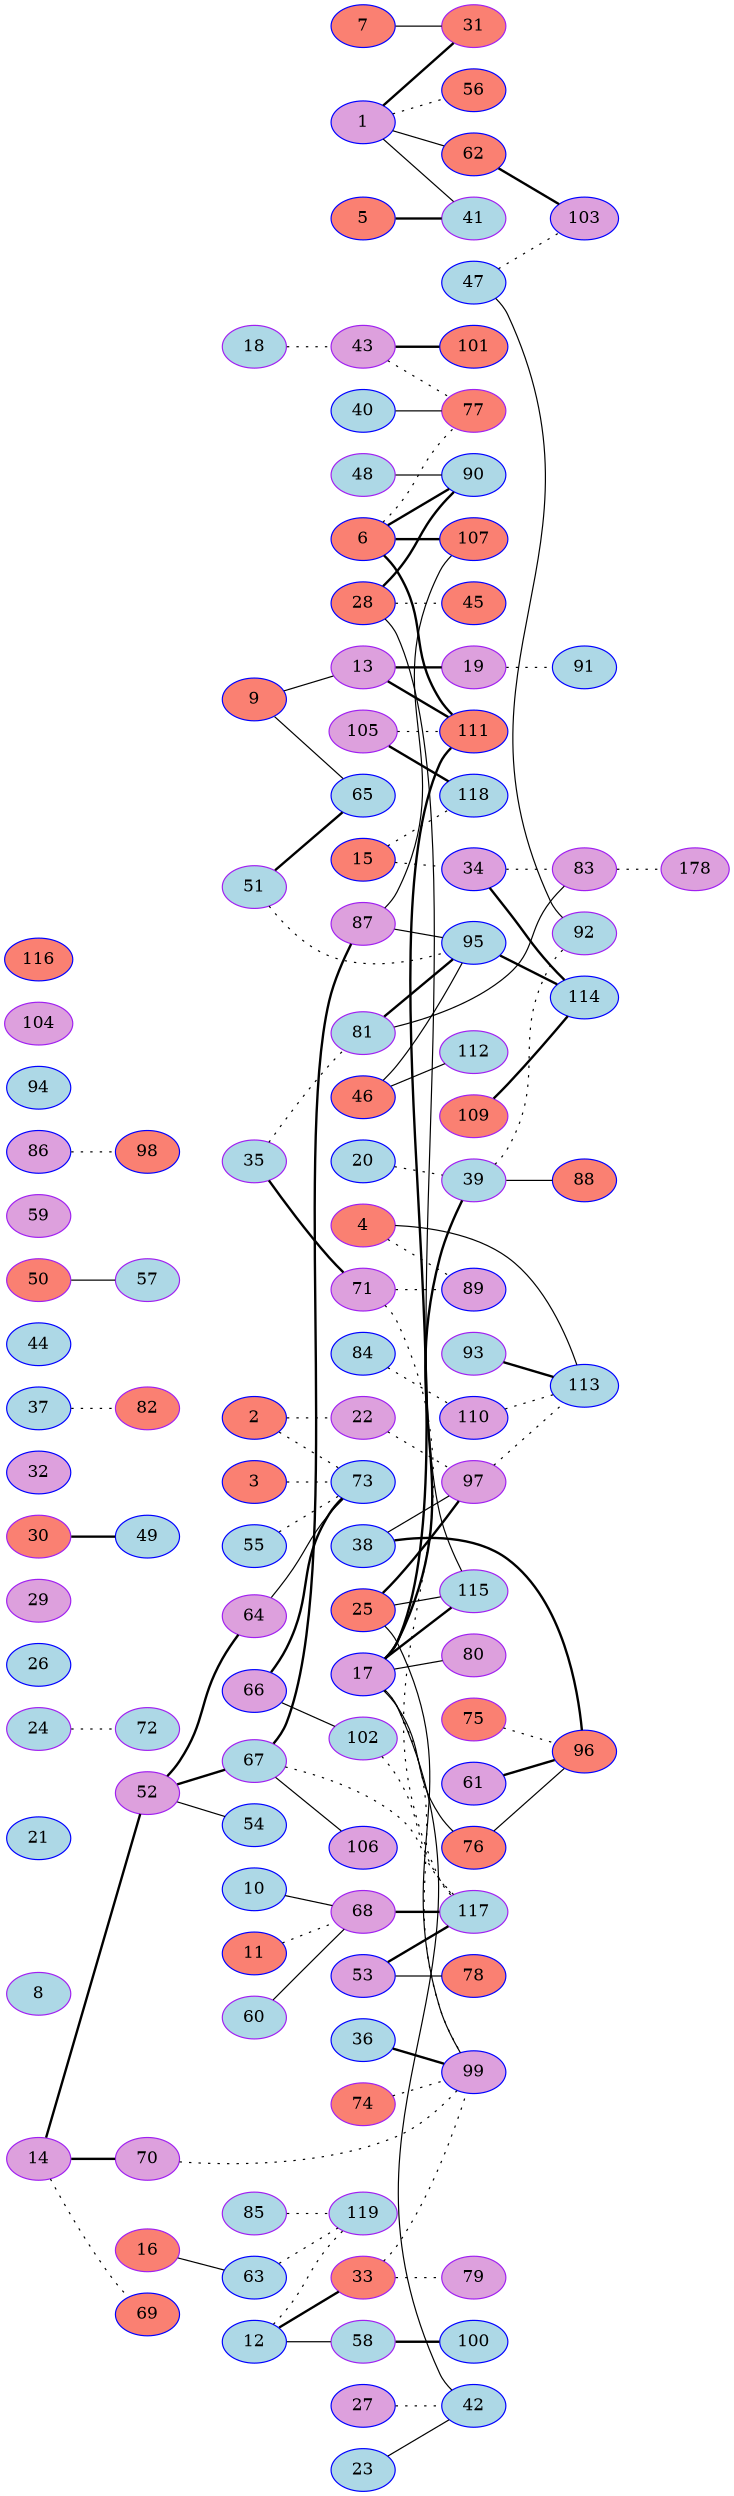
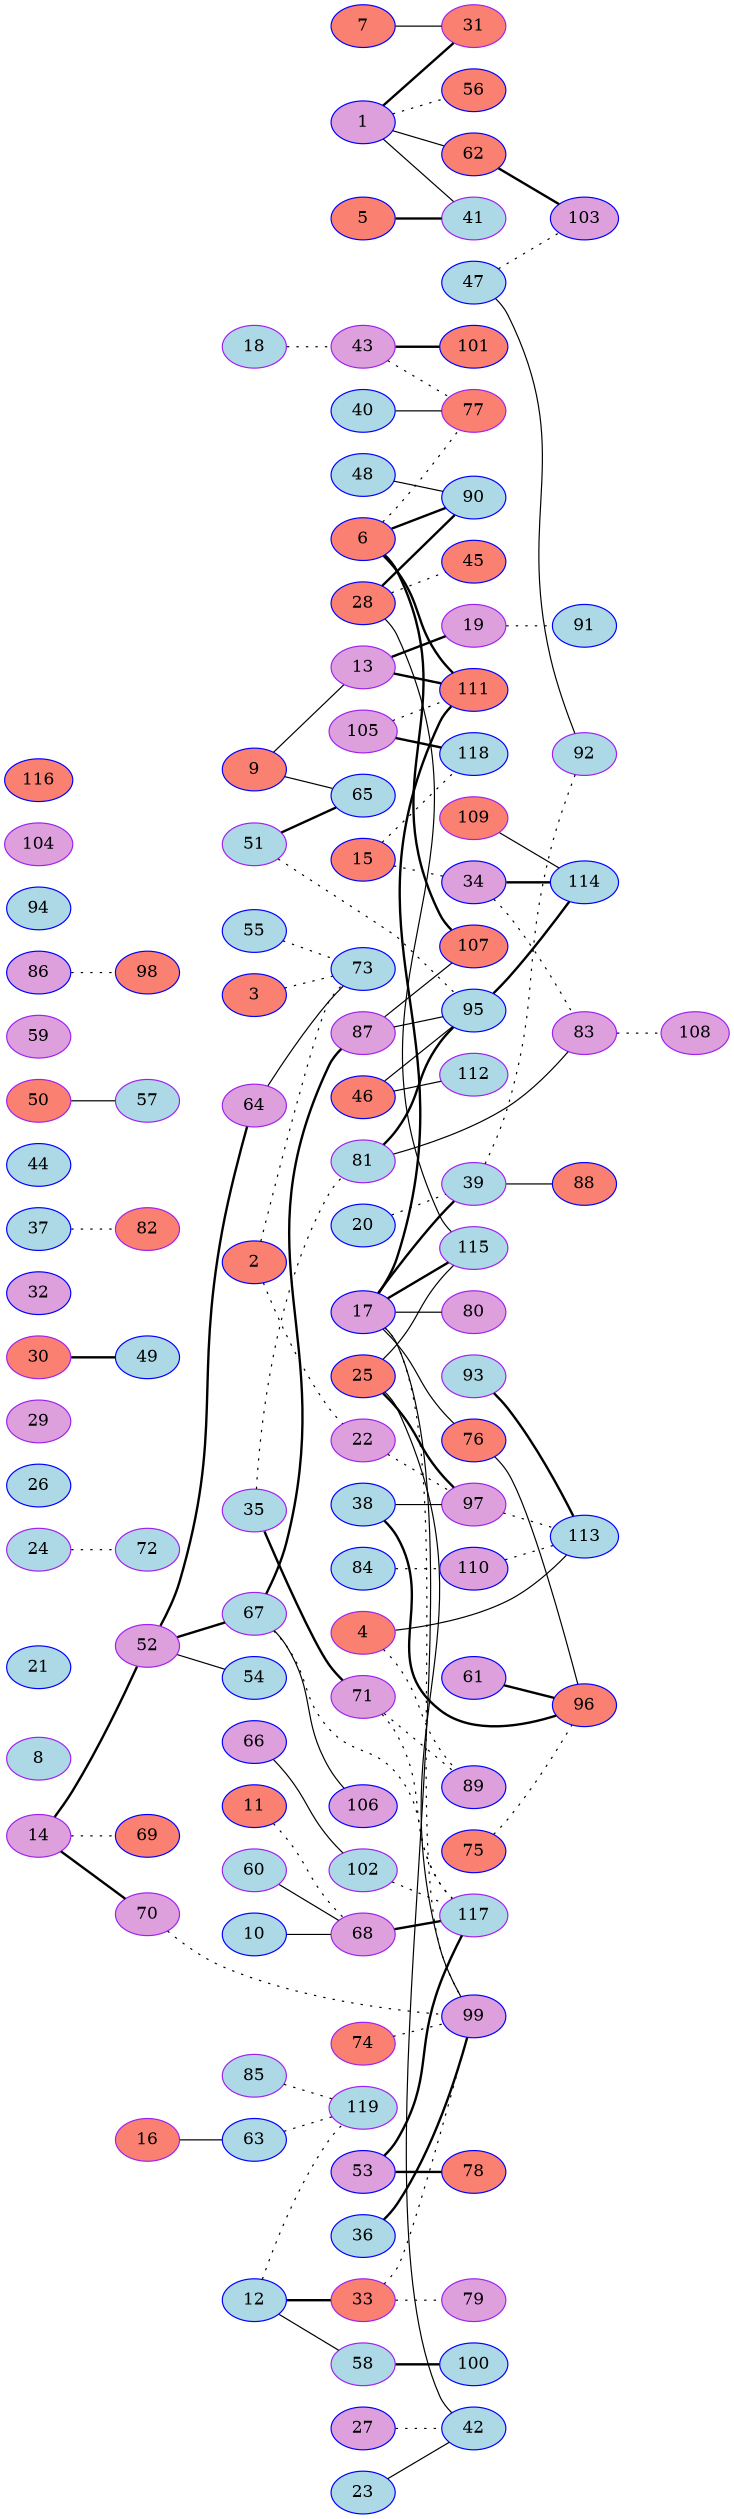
node "48": color purple -> blue
node "178": label "178" -> "108"
edge "114" -- "109": style bold -> solid
edge "73" -- "66": removed
node "75": color purple -> blue
edge "53" -- "78": style solid -> bold
